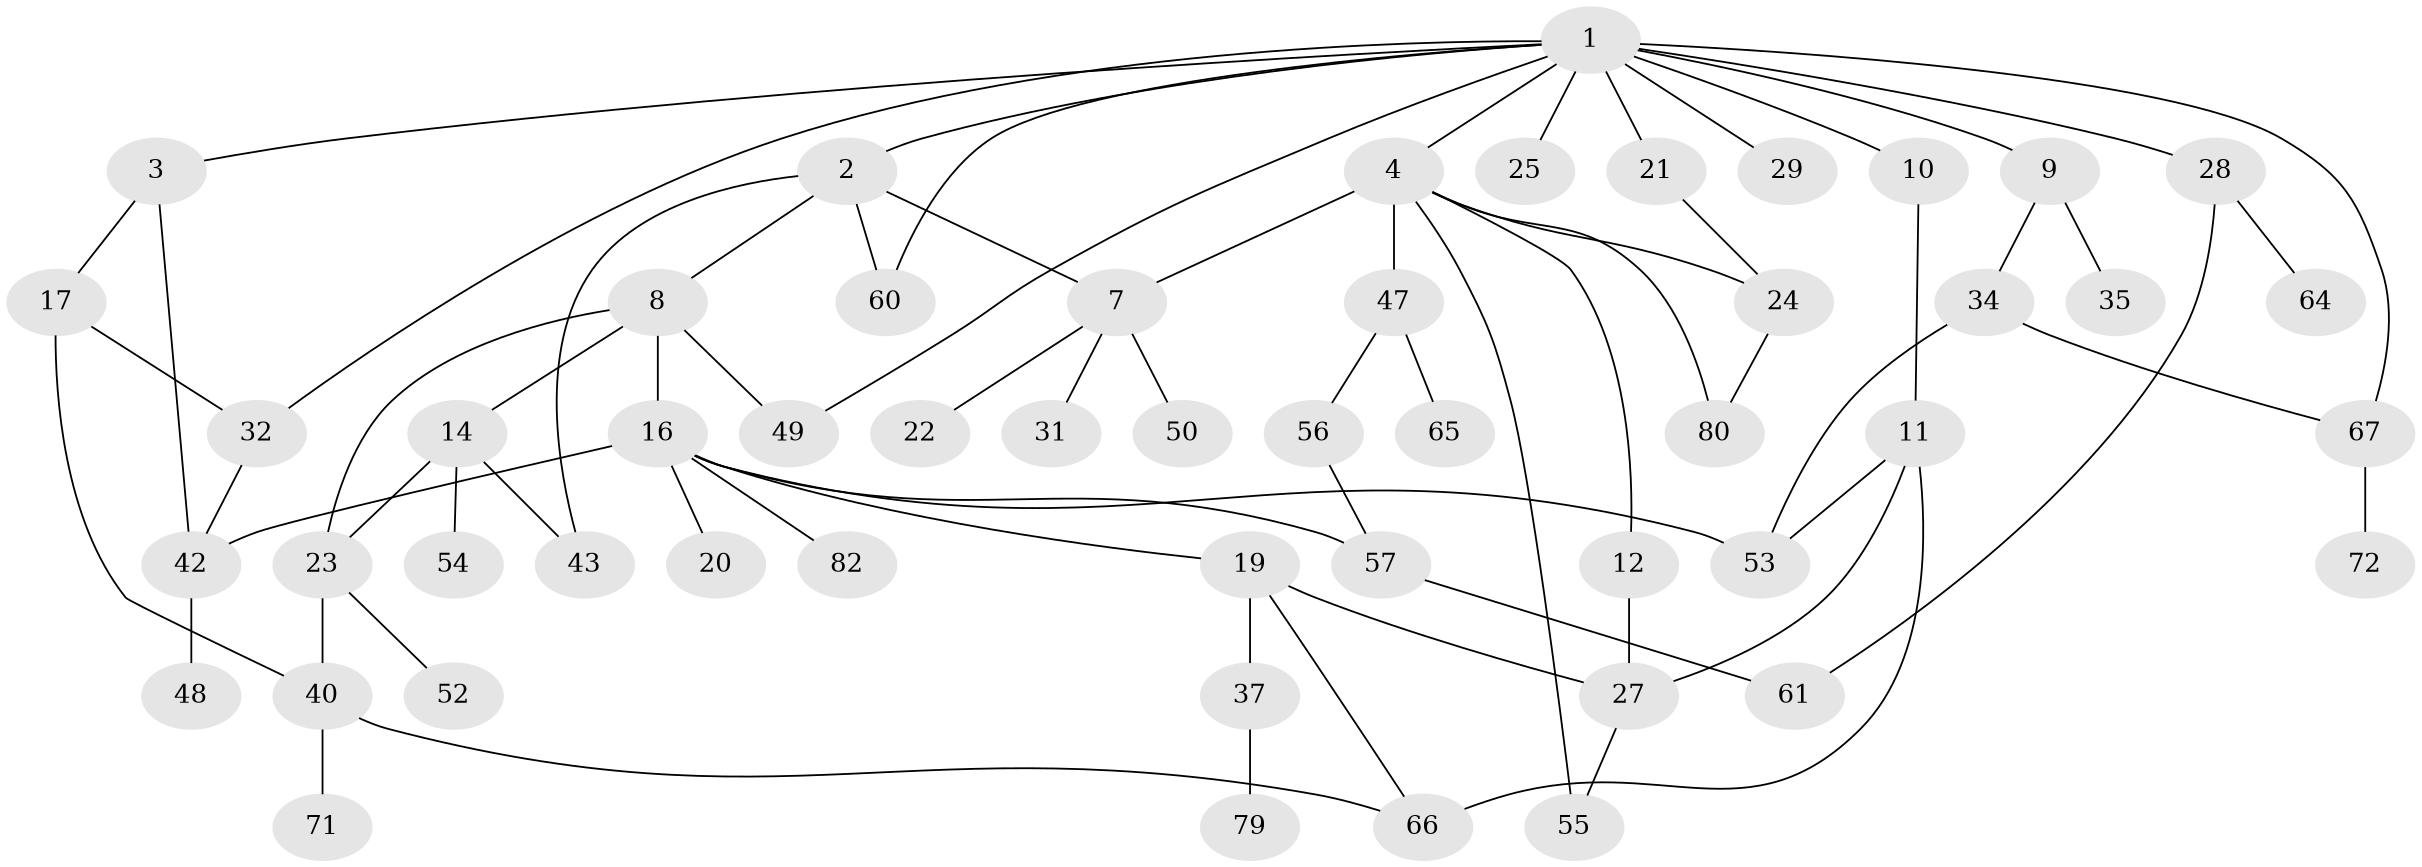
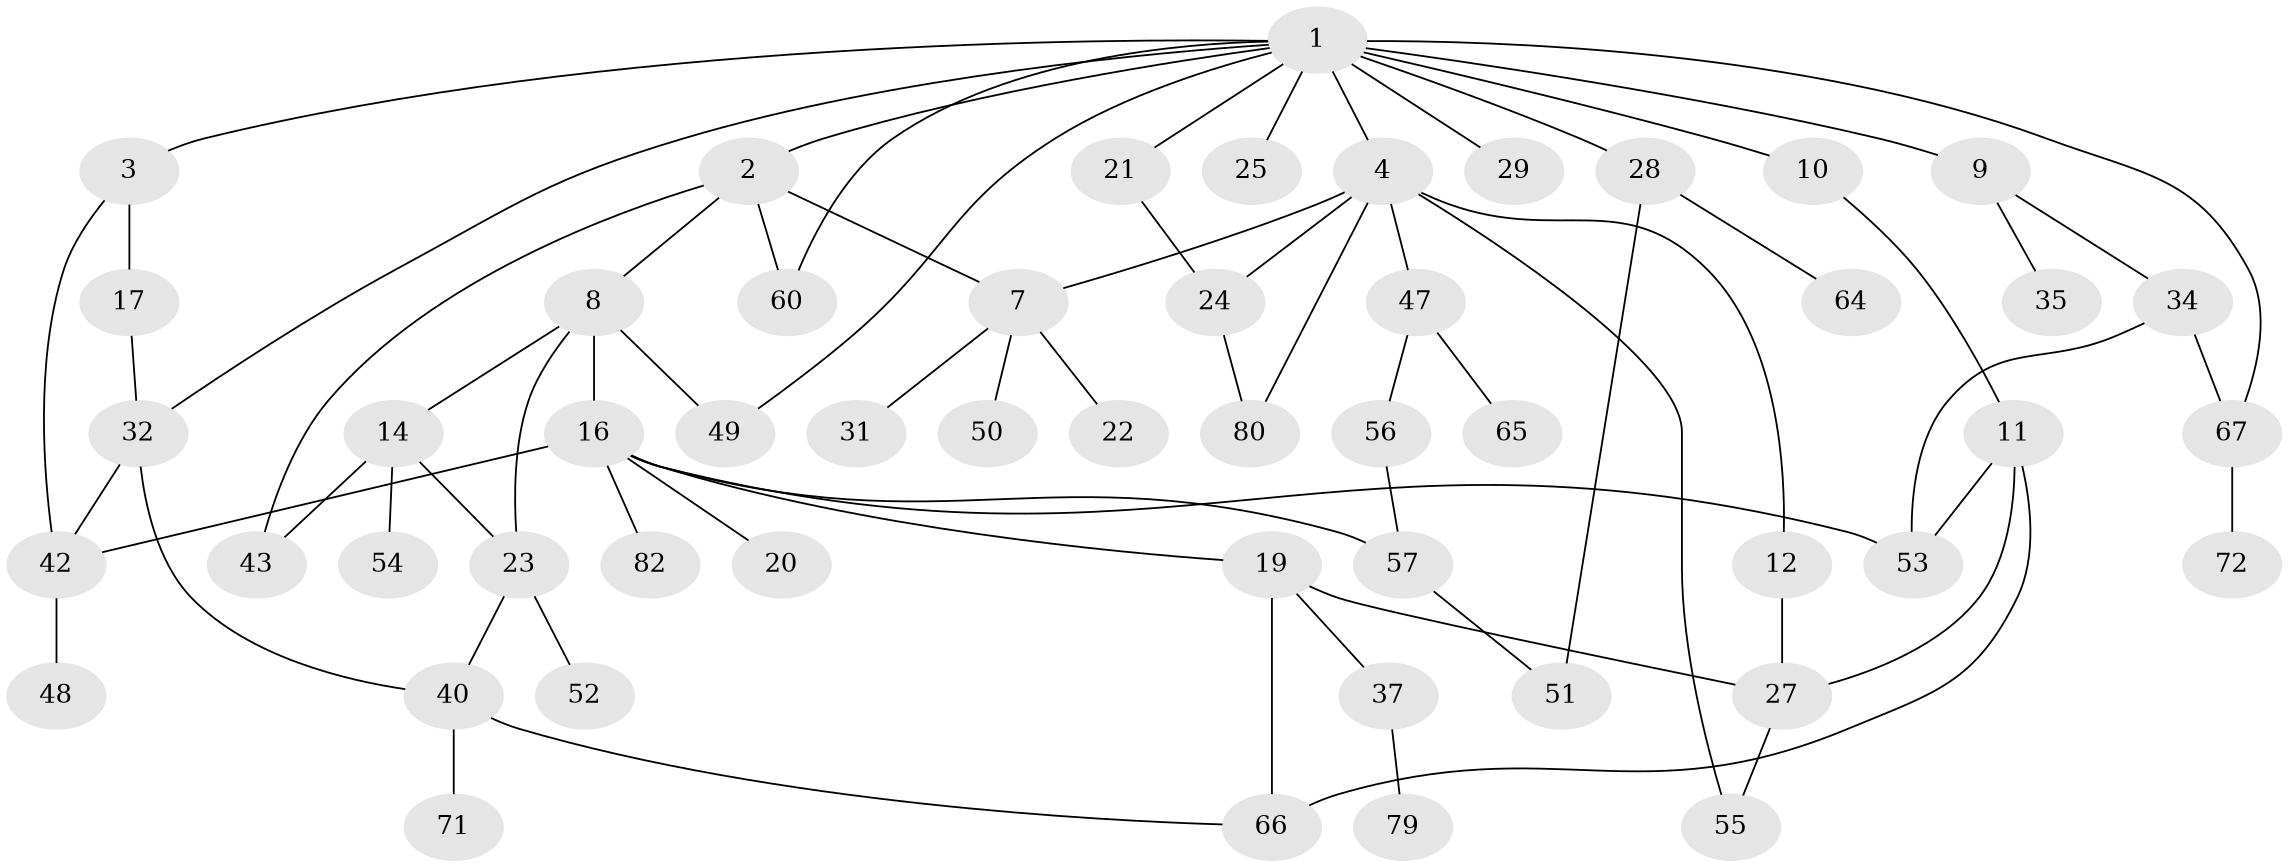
edge "17" -- "40": now "32" -- "40"
node "61": label "61" -> "51"
